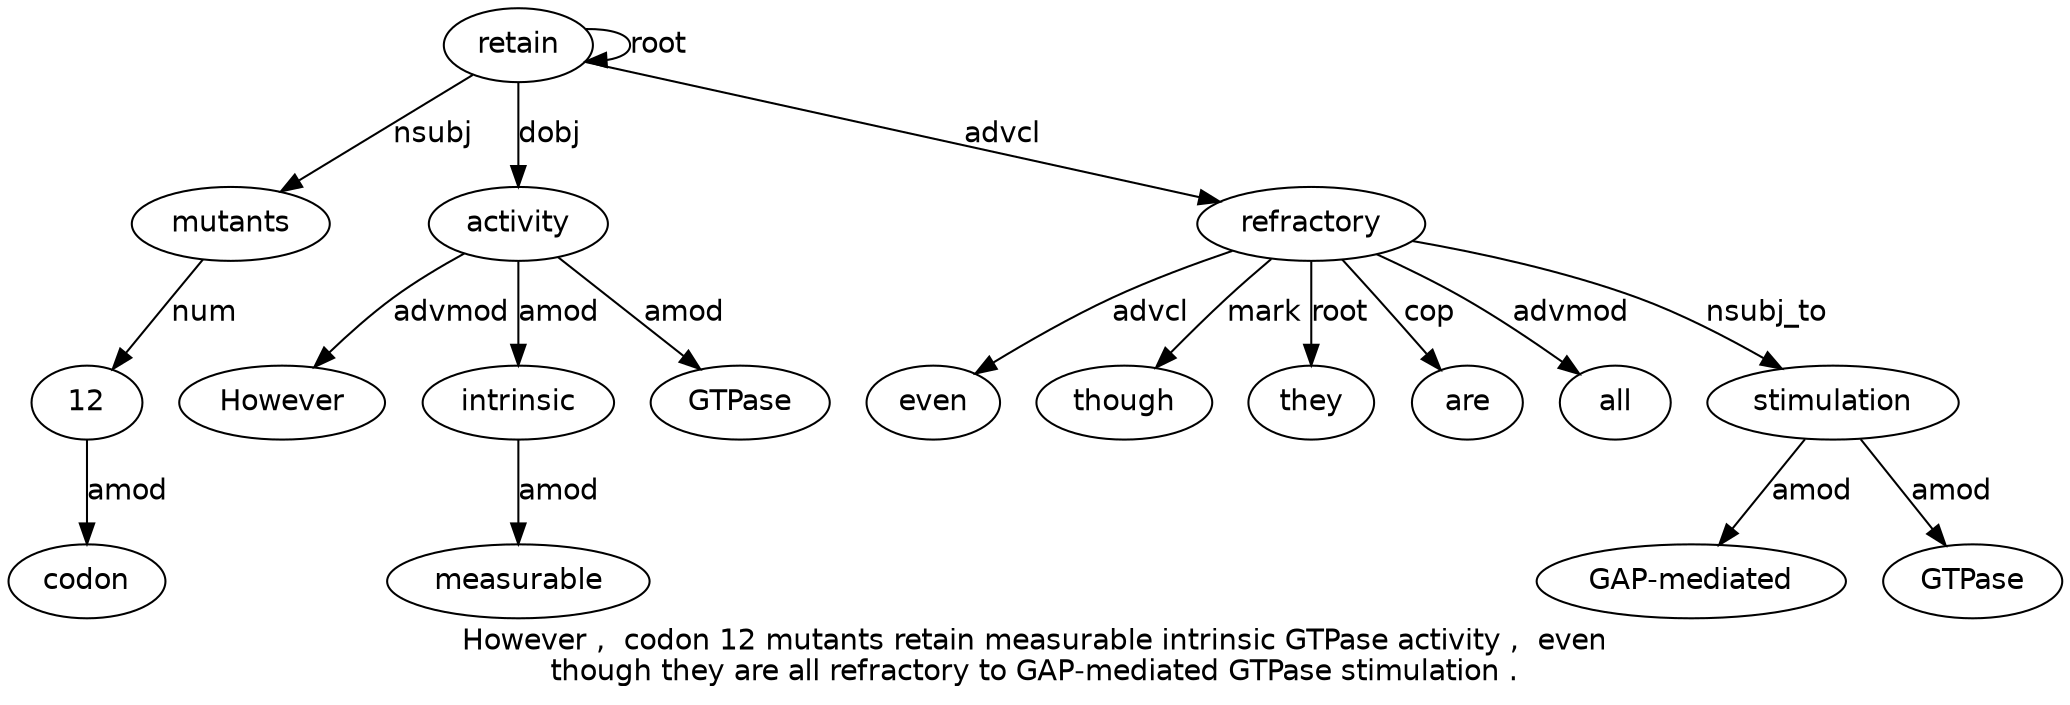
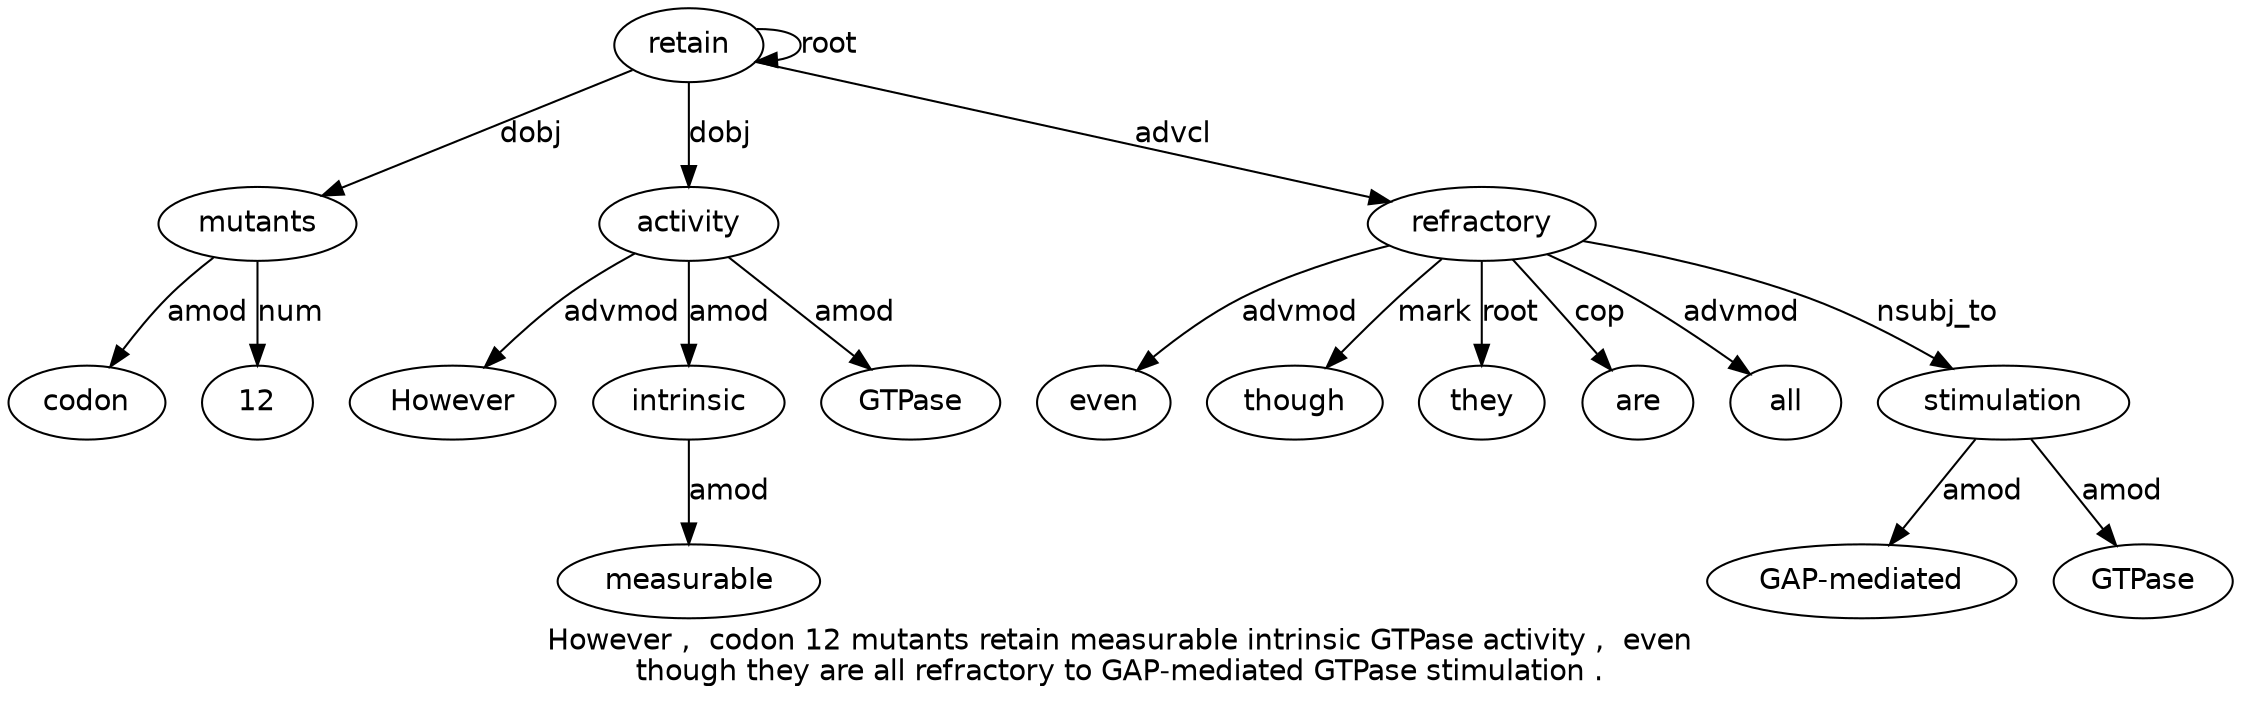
edge "retain" -> "mutants": label "nsubj" -> "dobj"
edge "refractory" -> "even": label "advcl" -> "advmod"
edge "12" -> "codon": now "mutants" -> "codon"
